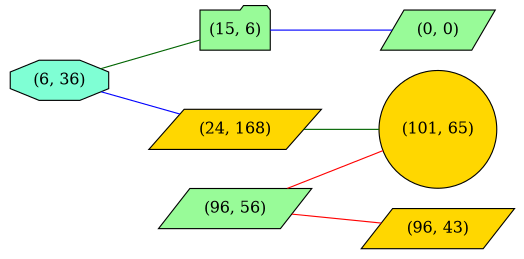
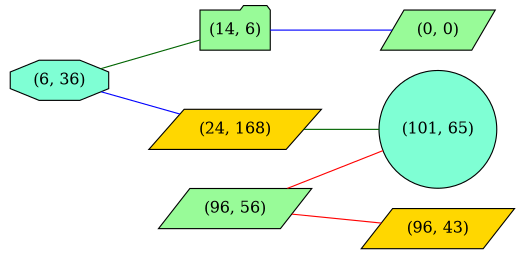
node "(15, 6)": label "(15, 6)" -> "(14, 6)"
node "(101, 65)": fillcolor gold -> aquamarine
